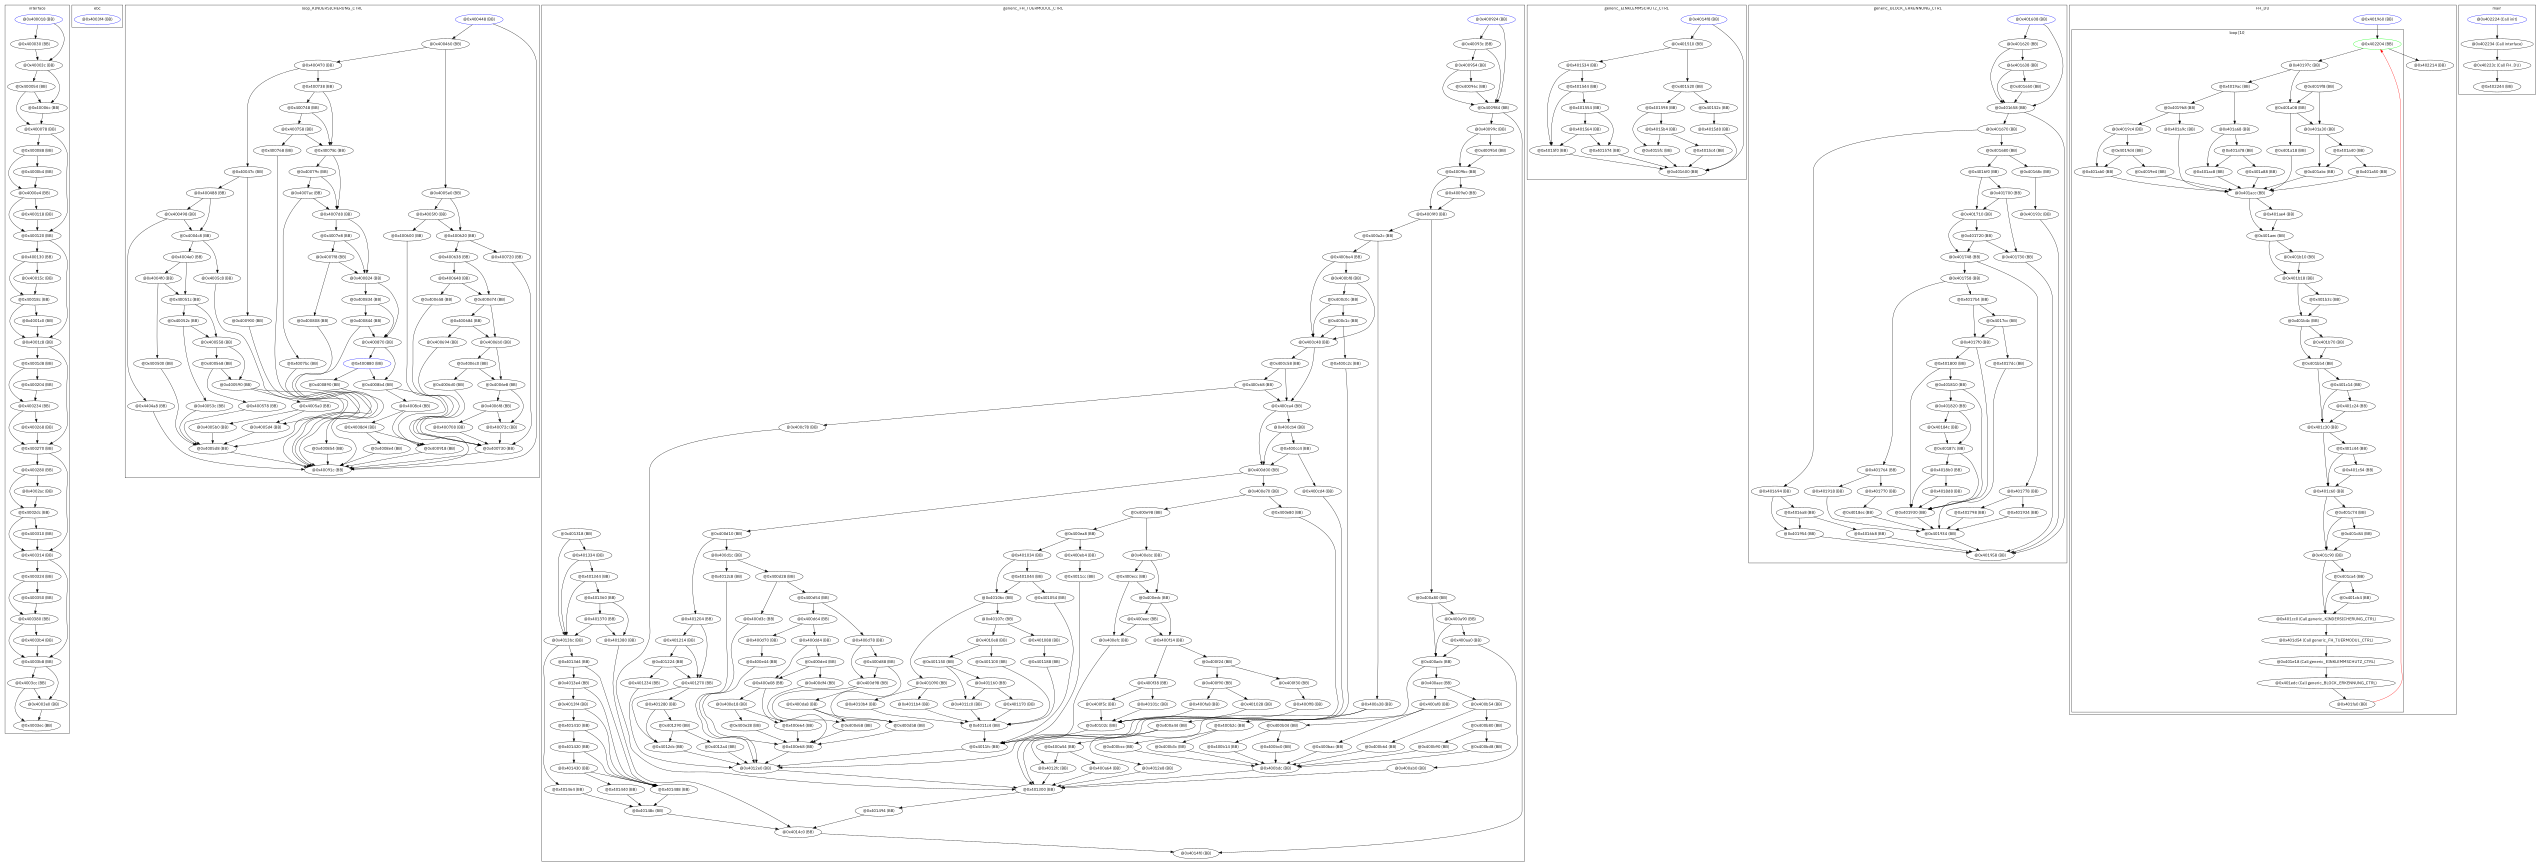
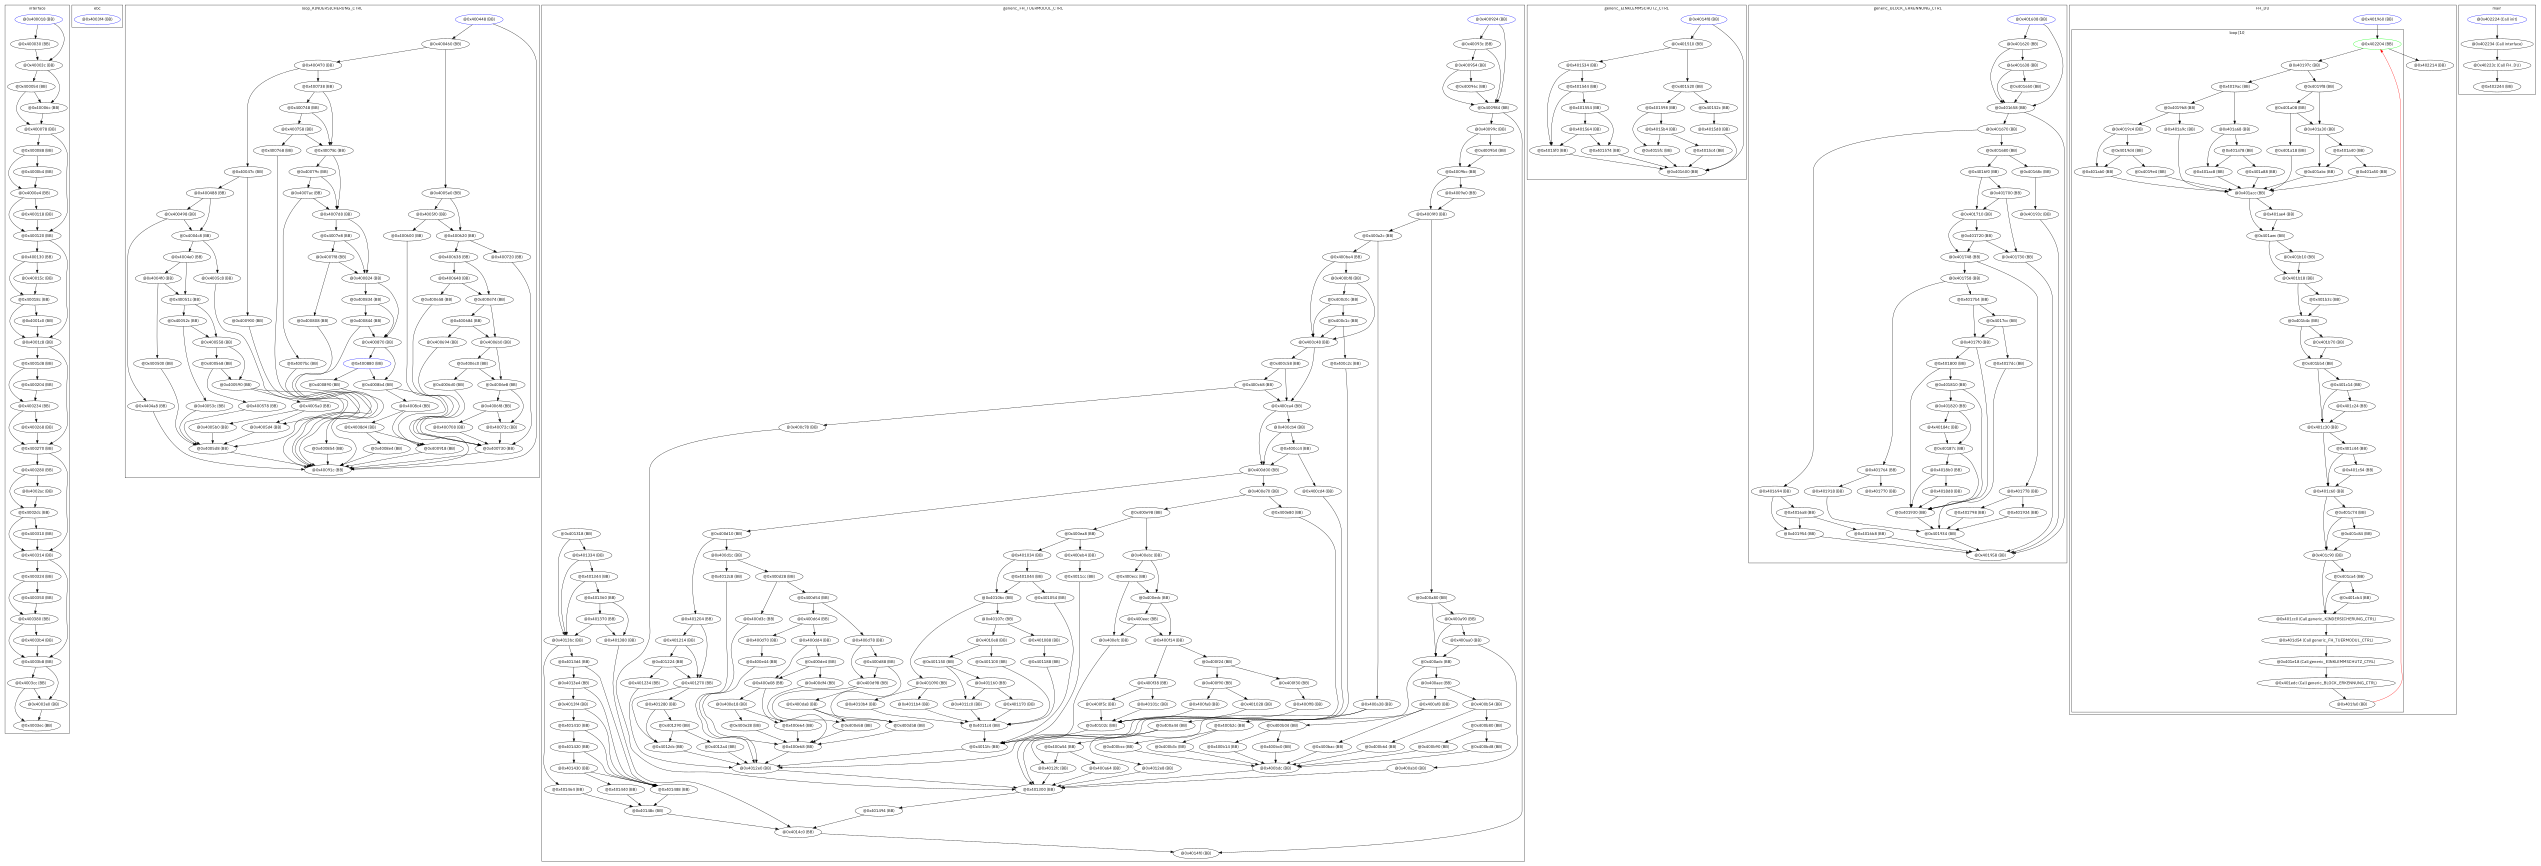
edge "@0x40197c (BB)" -> "@0x401a08 (BB)": now "@0x40197c (BB)" -> "@0x4019f8 (BB)"
node "@0x40184c (BB)": label "@0x40184c (BB)" -> "@4x40184c (BB)"
node "@0x4018ec (BB)": removed
